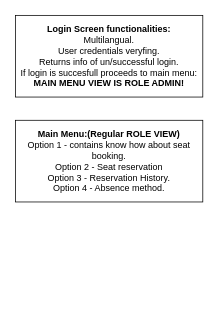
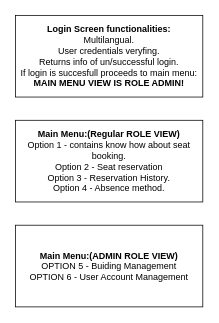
node "Main Menu:(ADMIN ROLE VIEW) OPTION 5 - Buiding Management OPTION 6 - User Account Management": added
